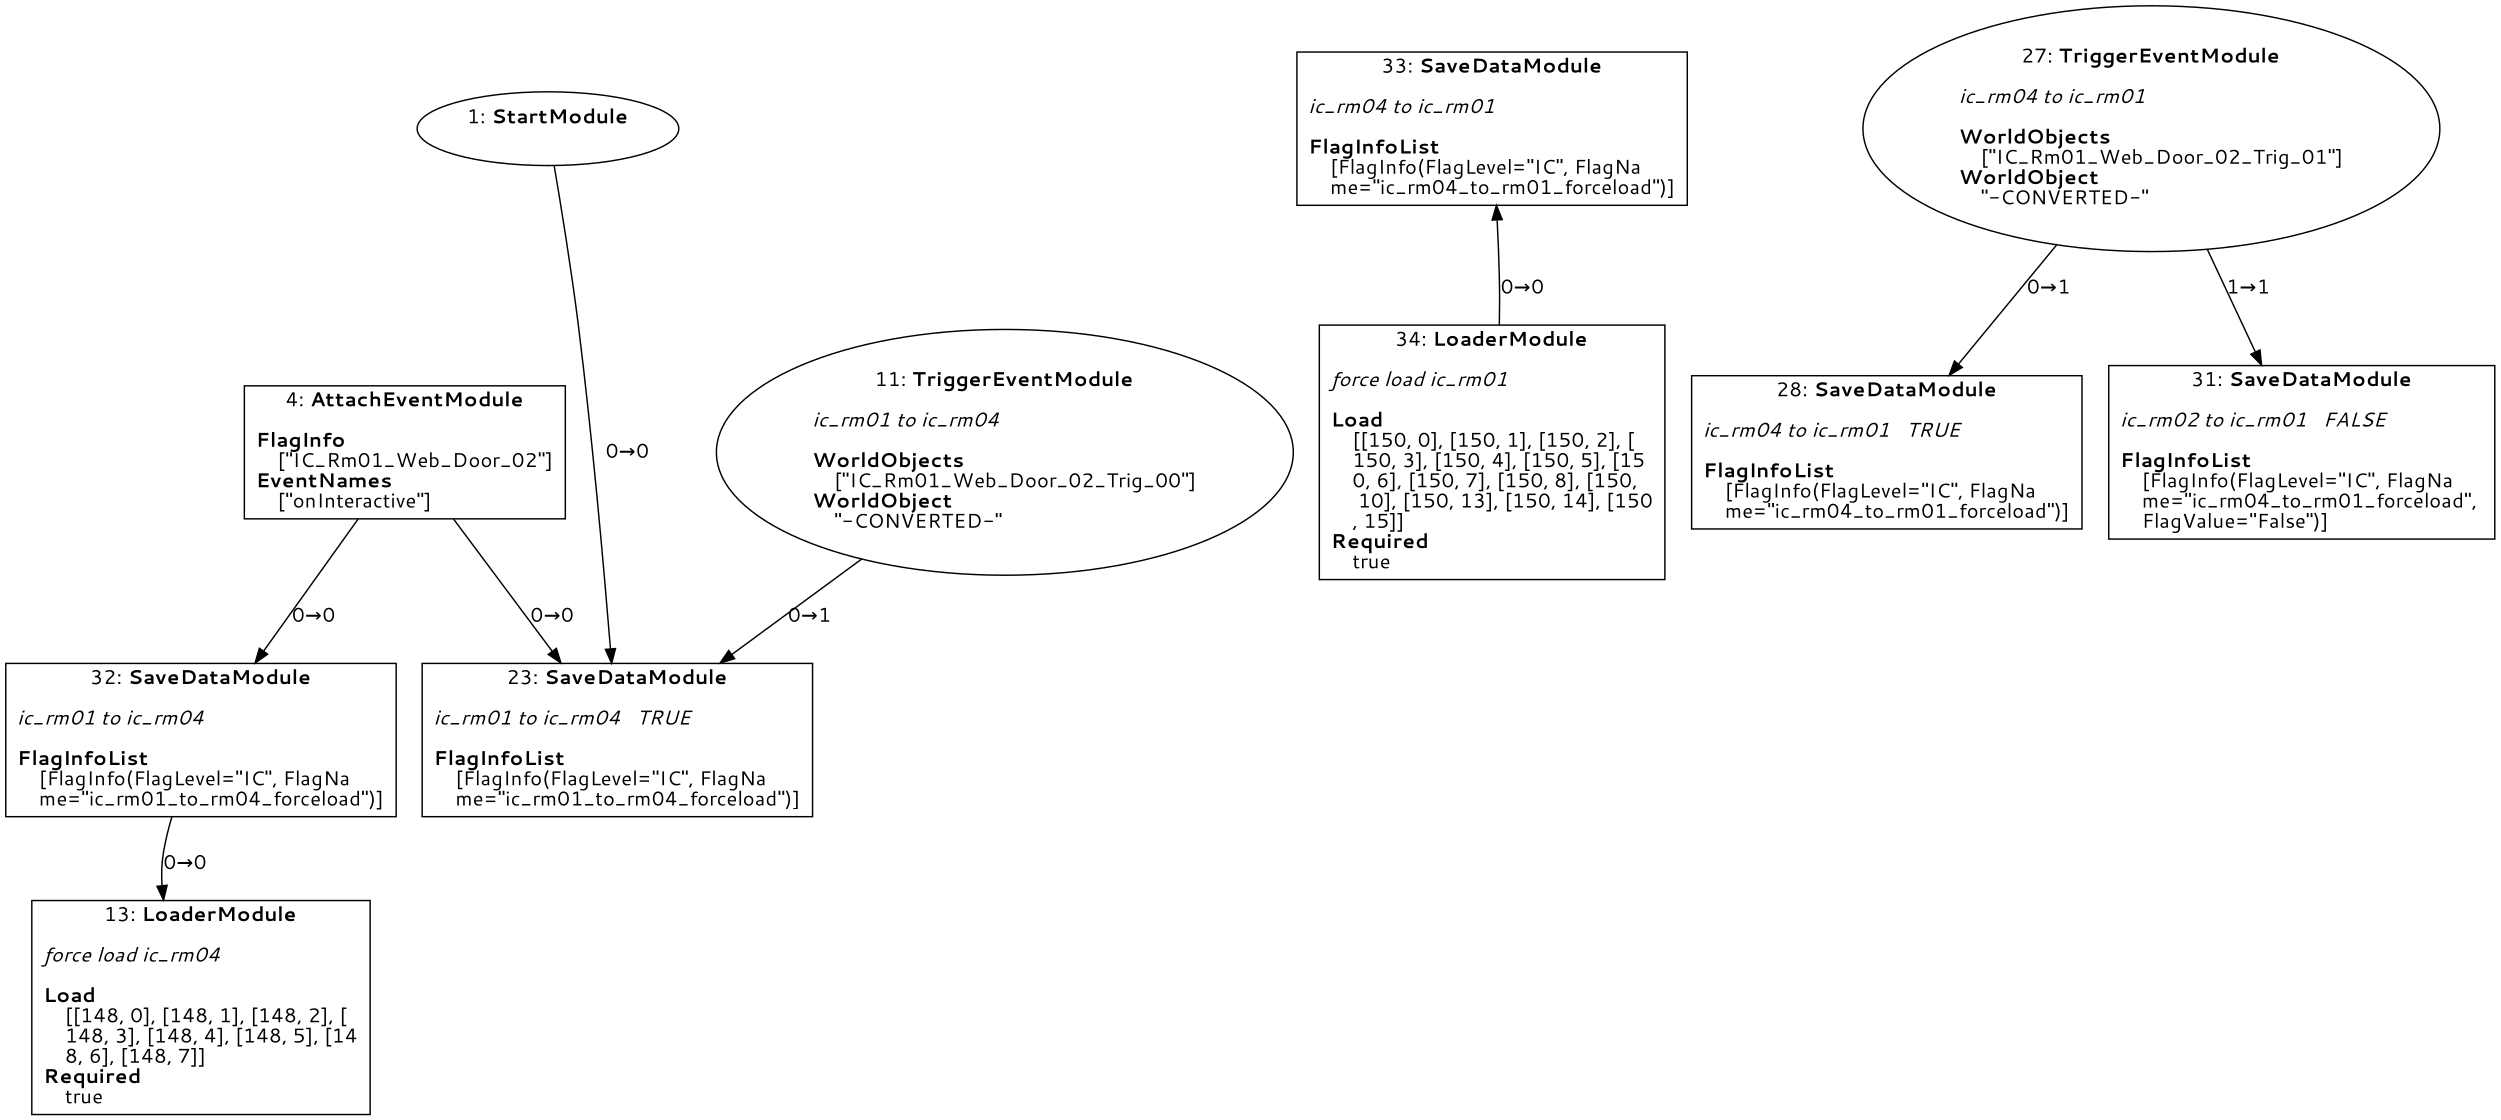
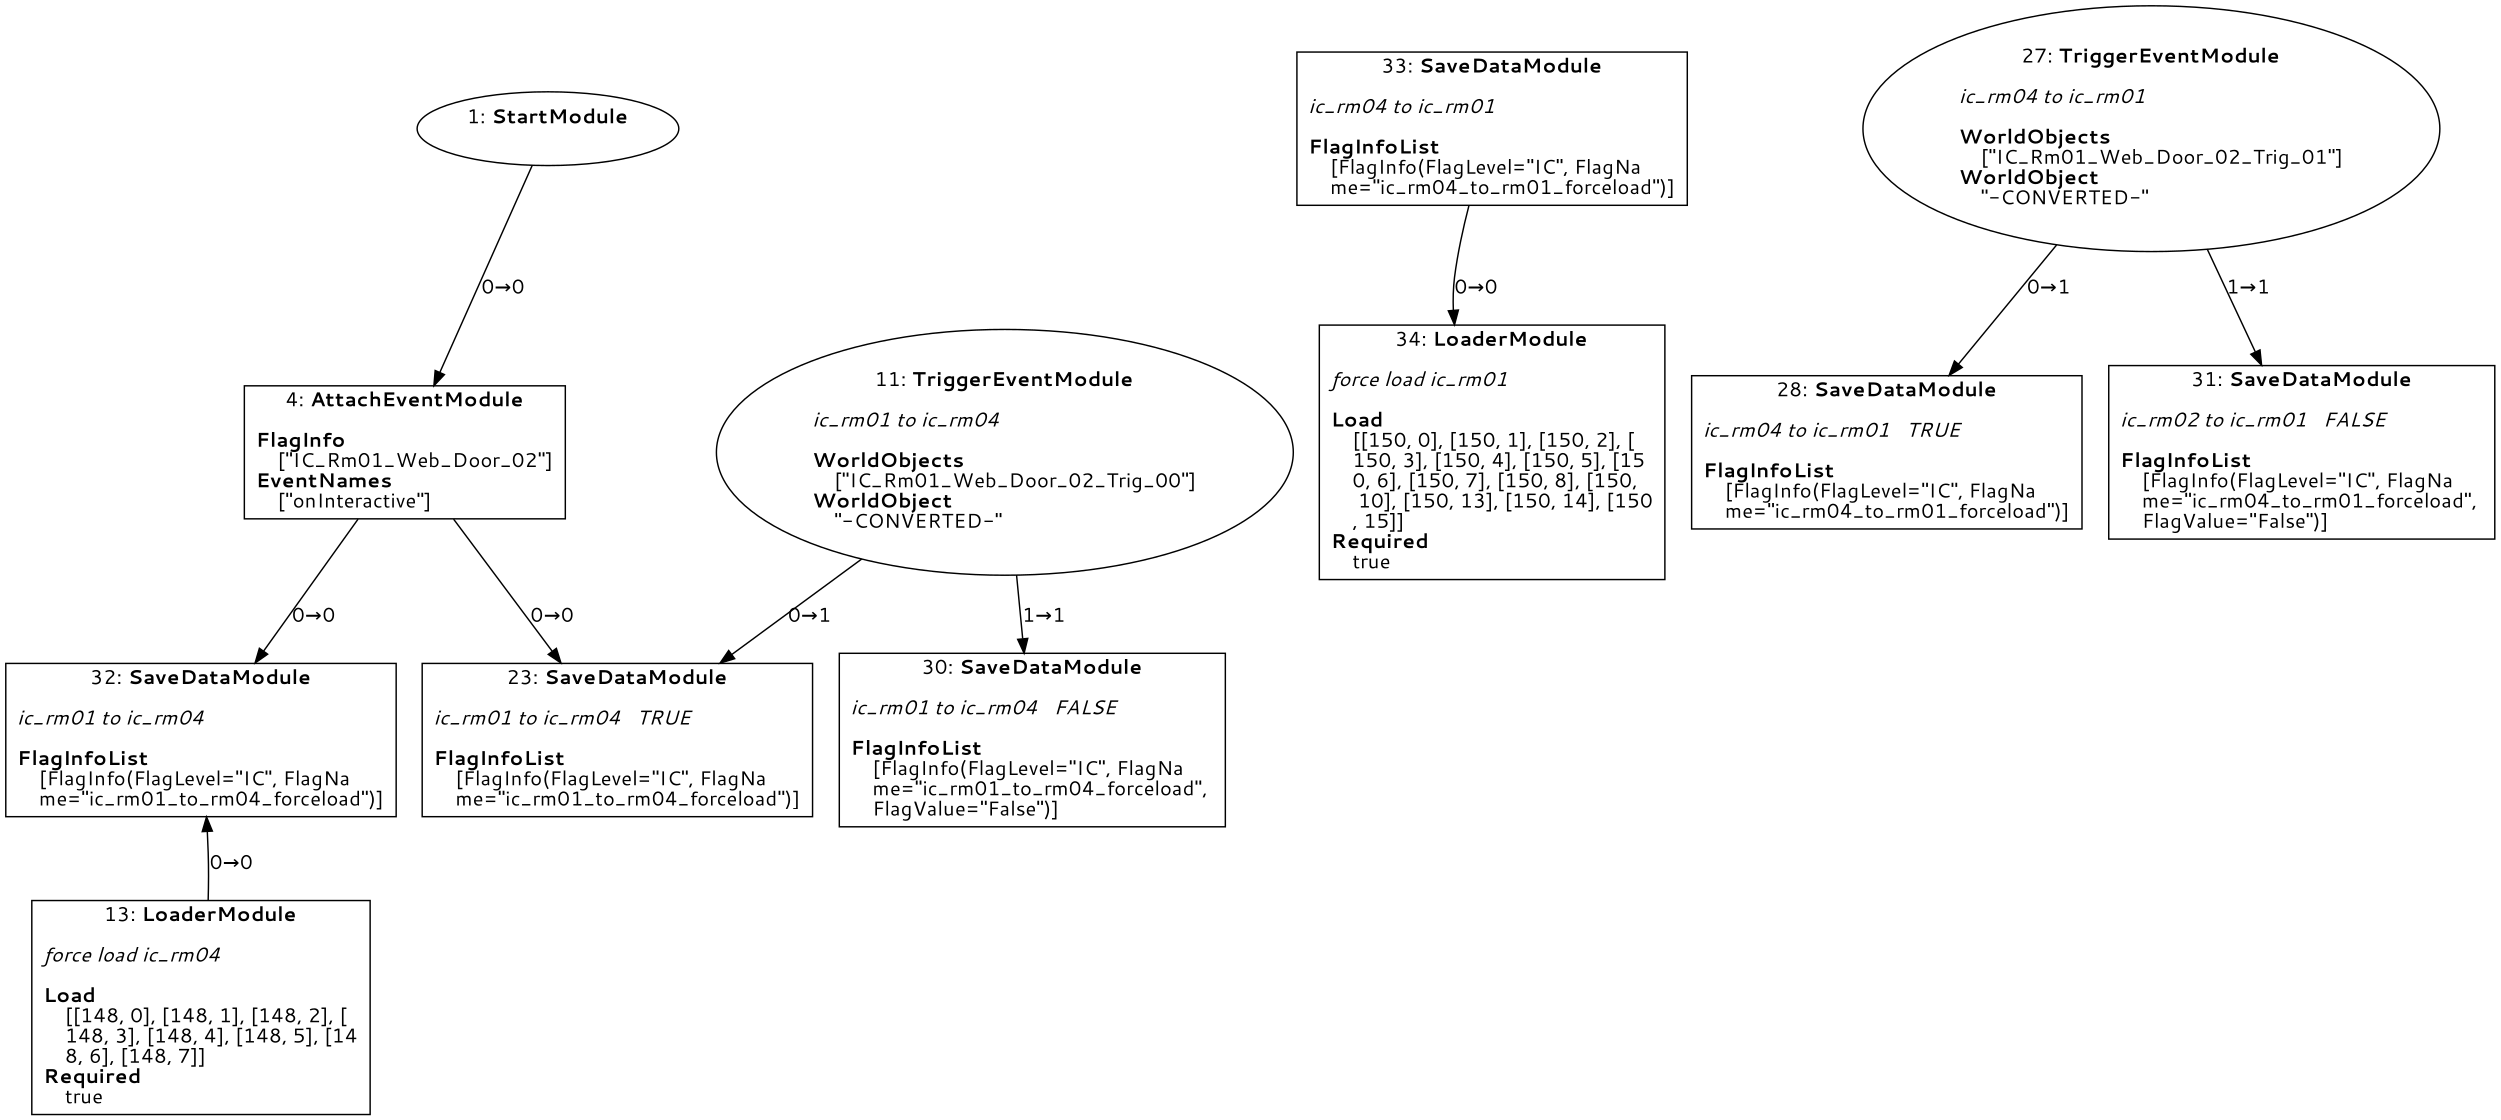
edge "34:" -> "33:": reversed
edge "1:" -> "23:": now "1:" -> "4:"
node "30:": added
edge "32:" -> "13:": reversed
